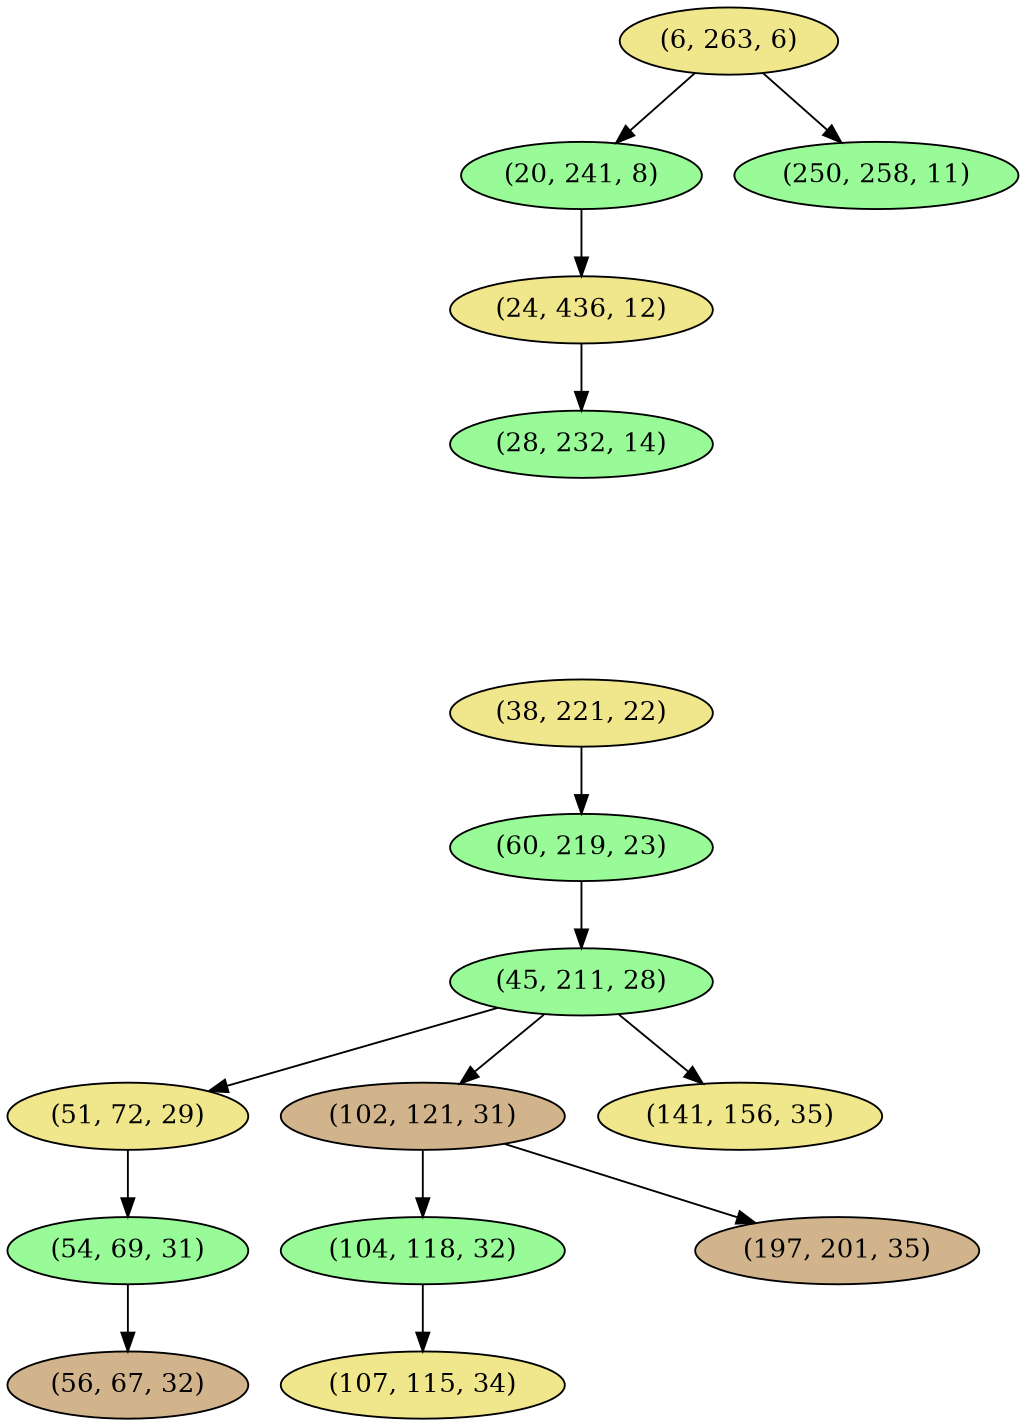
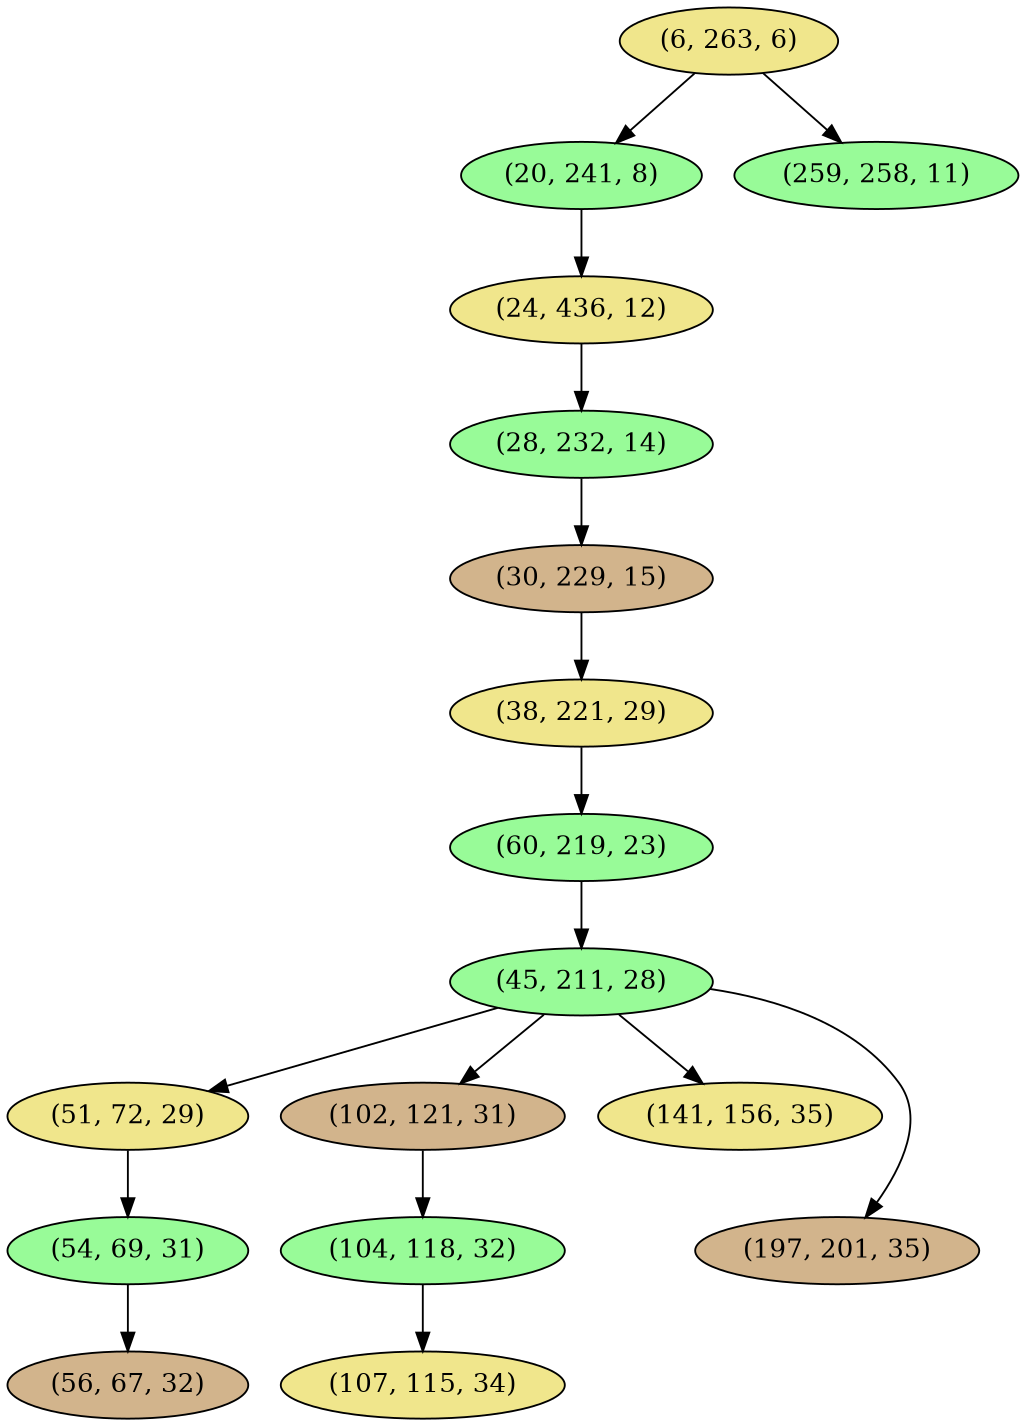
node "(250, 258, 11)": label "(250, 258, 11)" -> "(259, 258, 11)"
node "(30, 229, 15)": added
node "(38, 221, 22)": label "(38, 221, 22)" -> "(38, 221, 29)"
edge "(102, 121, 31)" -> "(197, 201, 35)": now "(45, 211, 28)" -> "(197, 201, 35)"
